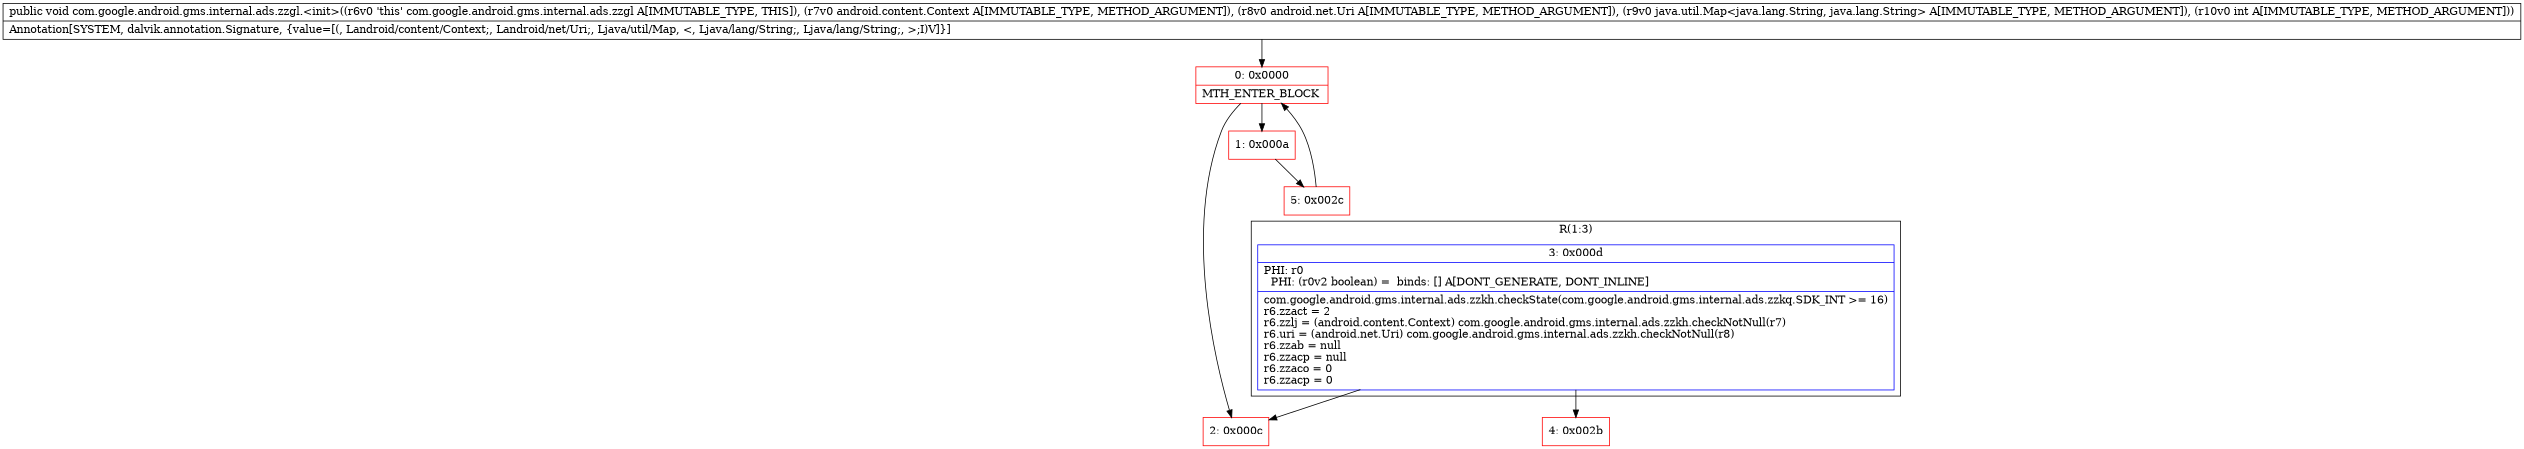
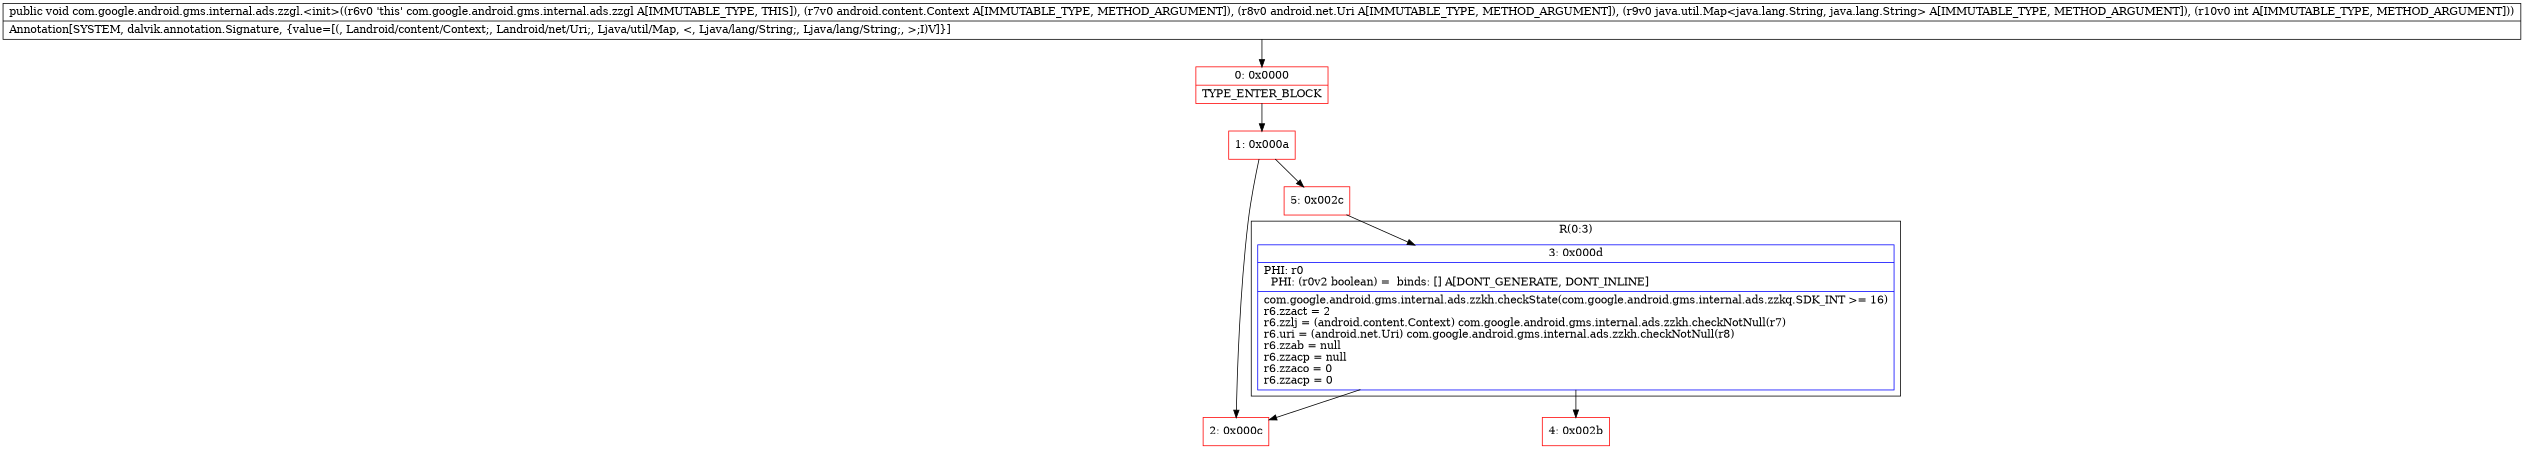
node "0: 0x0000": text "MTH_ENTER_BLOCK" -> "TYPE_ENTER_BLOCK"
edge "5: 0x002c" -> "0: 0x0000": now "5: 0x002c" -> "3: 0x000d"
cluster "R(1:3)": label "R(1:3)" -> "R(0:3)"
edge "0: 0x0000" -> "2: 0x000c": now "1: 0x000a" -> "2: 0x000c"
